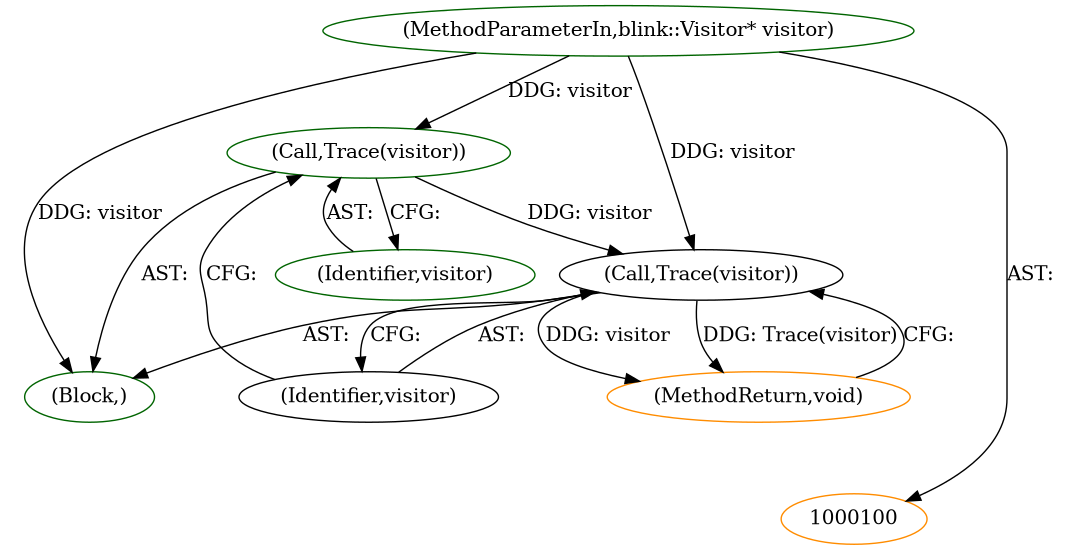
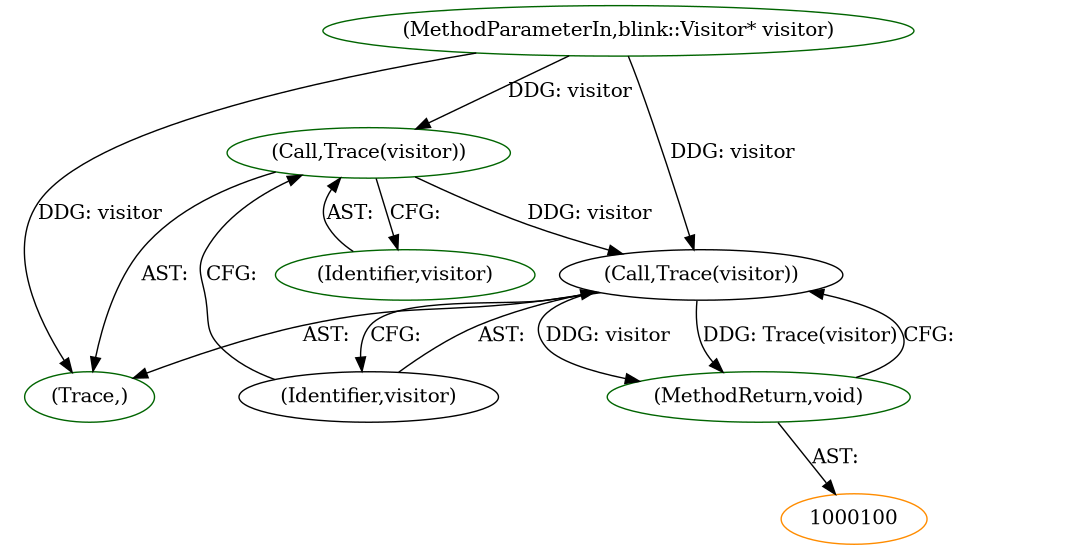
edge "(MethodParameterIn,blink::Visitor* visitor)" -> "1000100": now "(MethodReturn,void)" -> "1000100"
node "(Block,)": label "(Block,)" -> "(Trace,)"
node "(MethodReturn,void)": color darkorange -> darkgreen
